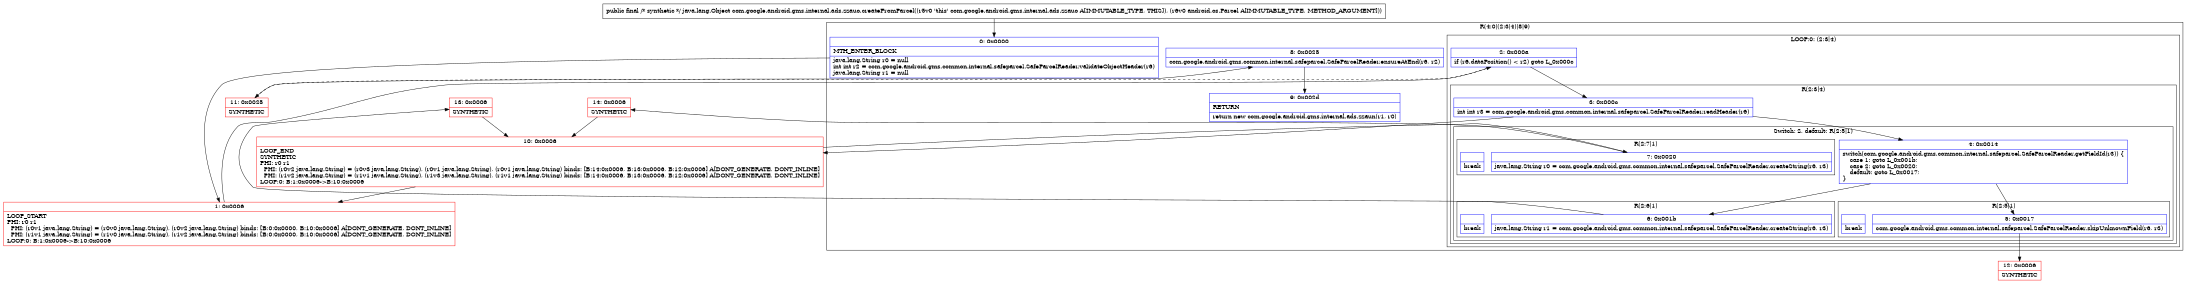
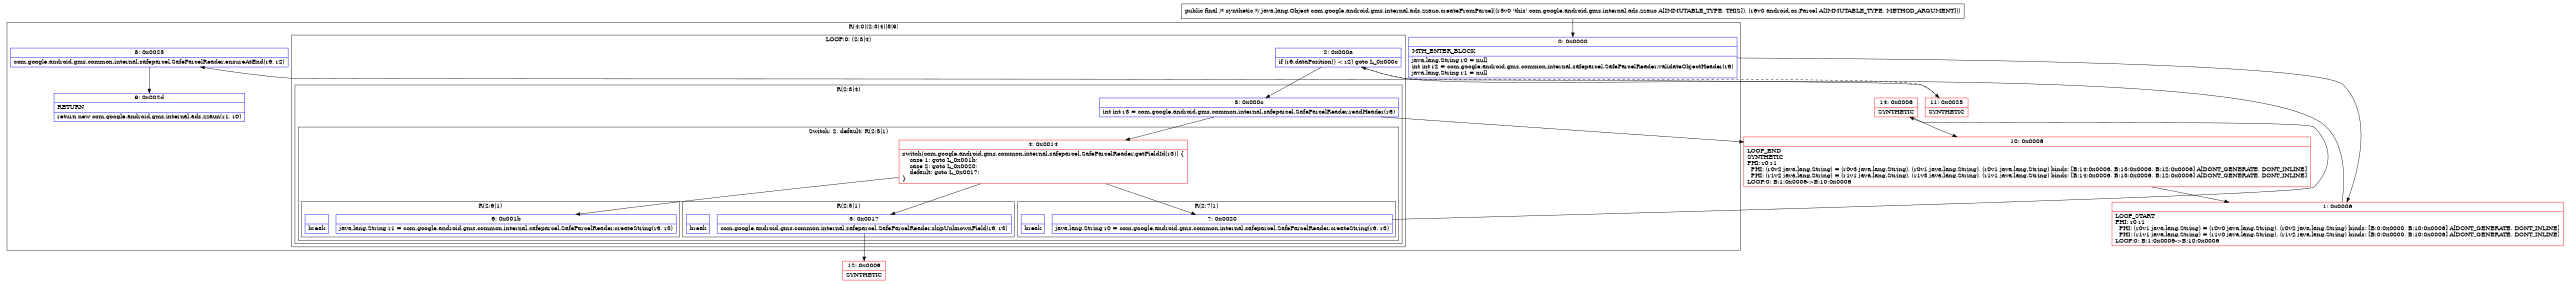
node "13: 0x0006": removed
edge "10: 0x0006" -> "7: 0x0020": now "4: 0x0014" -> "7: 0x0020"
node "4: 0x0014": color blue -> red
